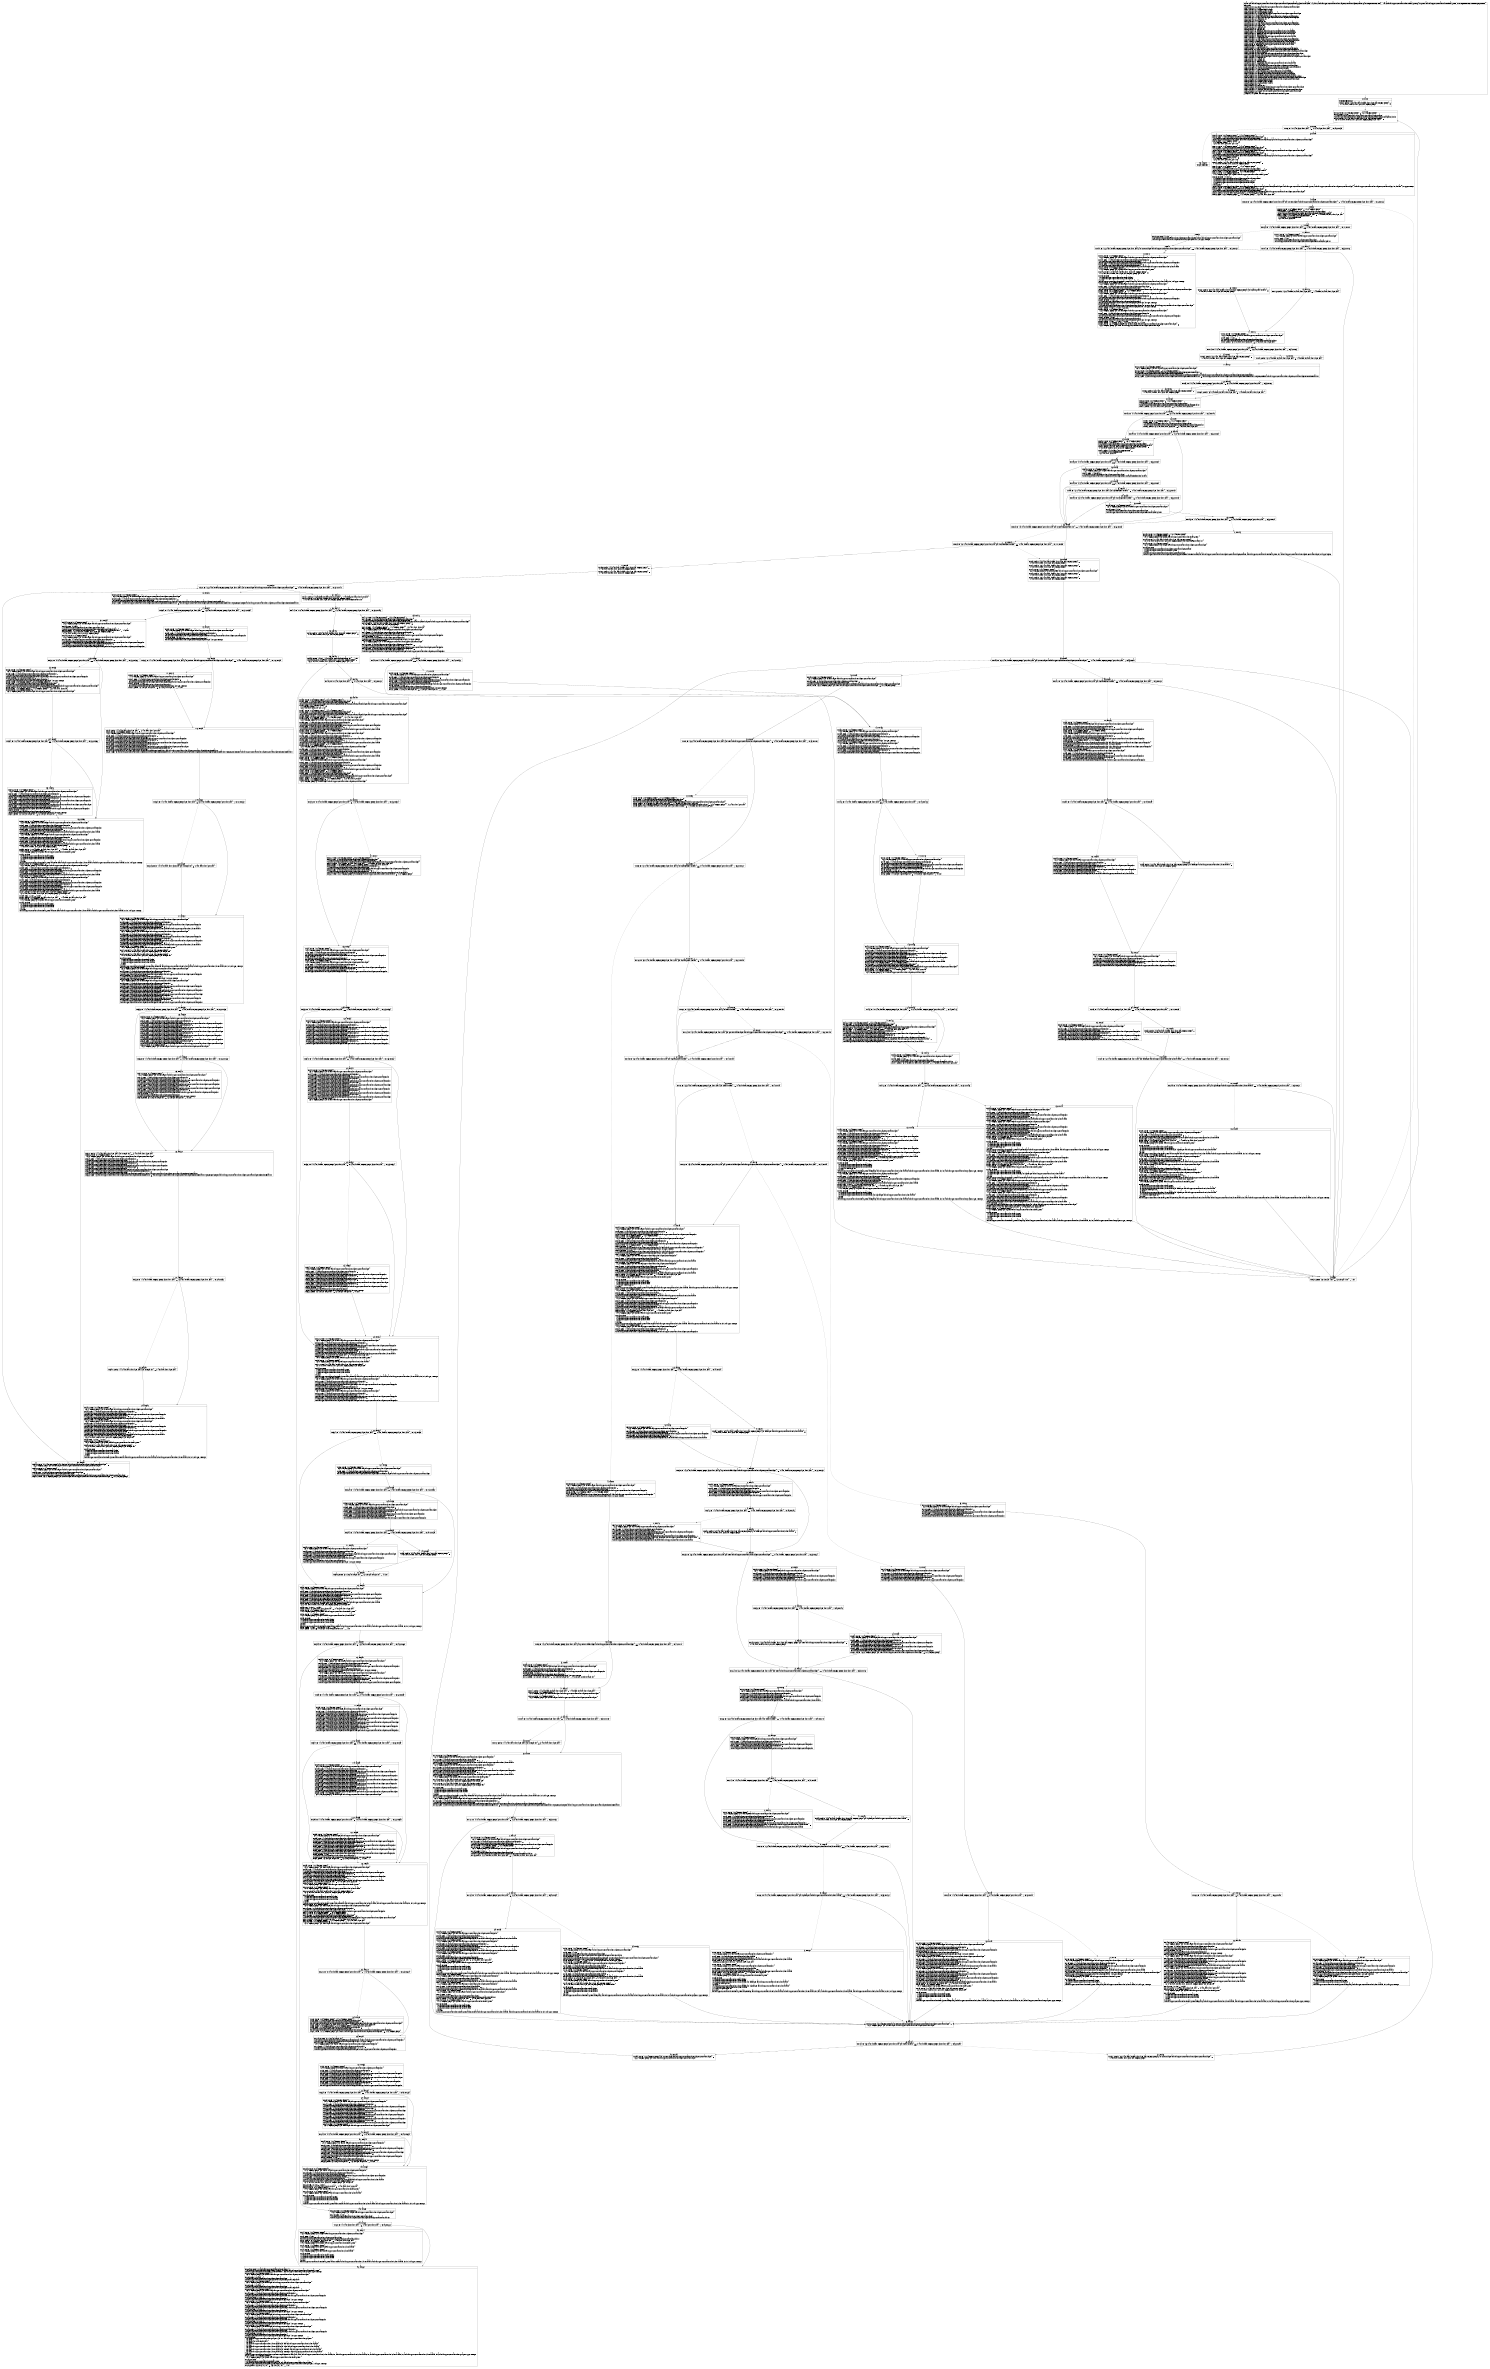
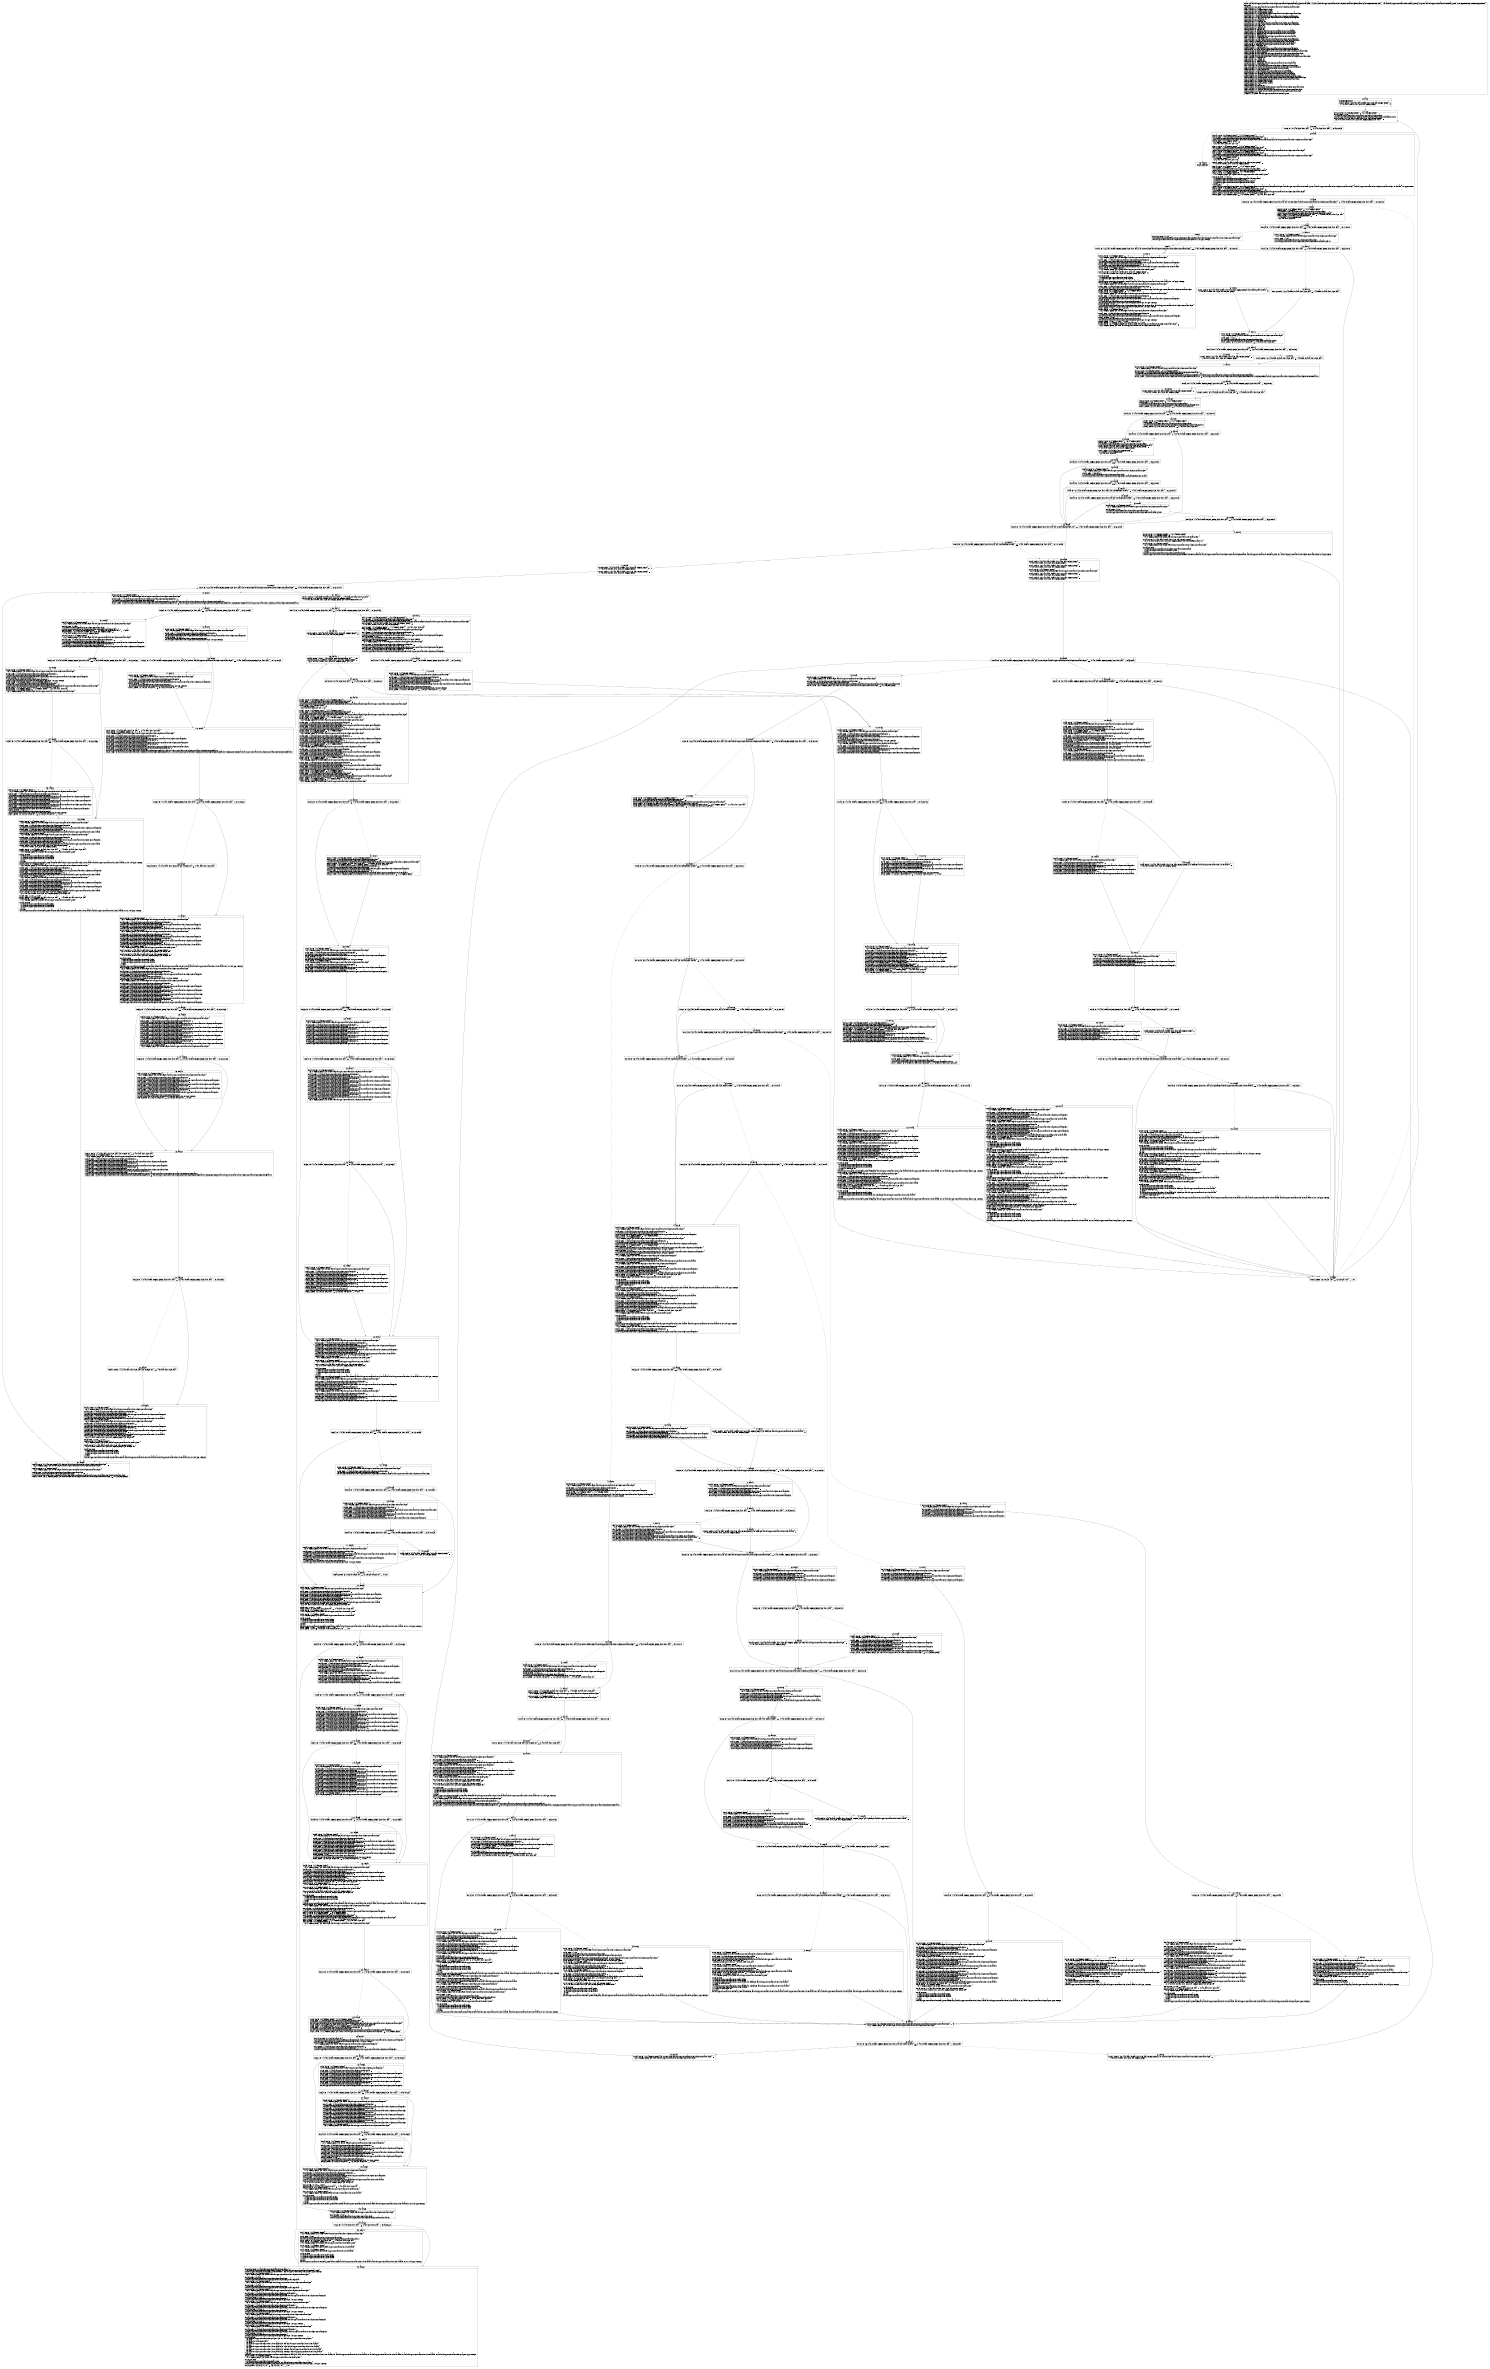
node "186: 0x0631": added
